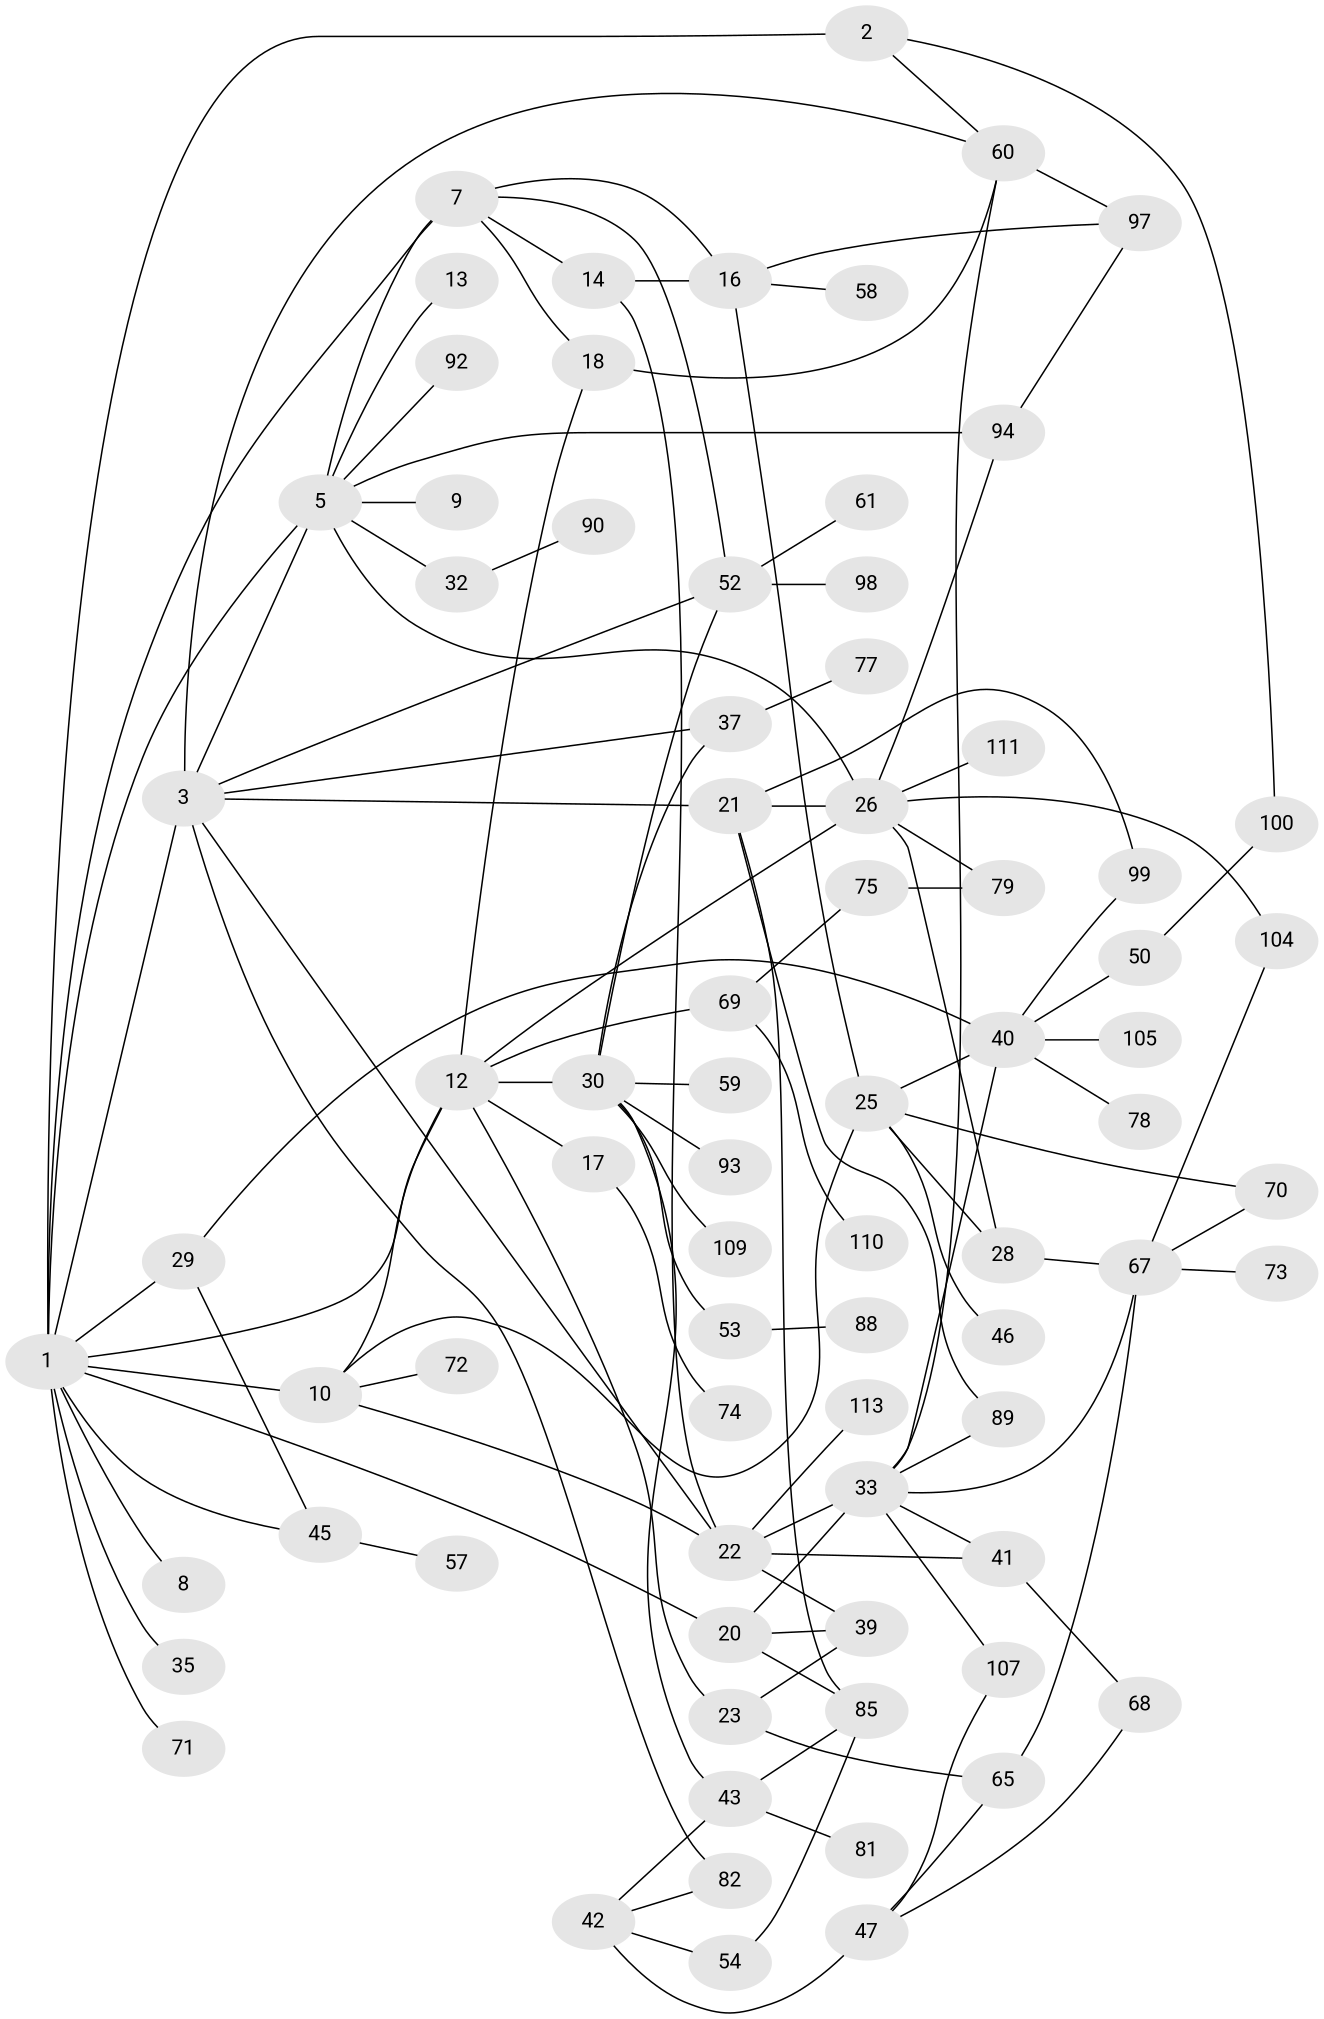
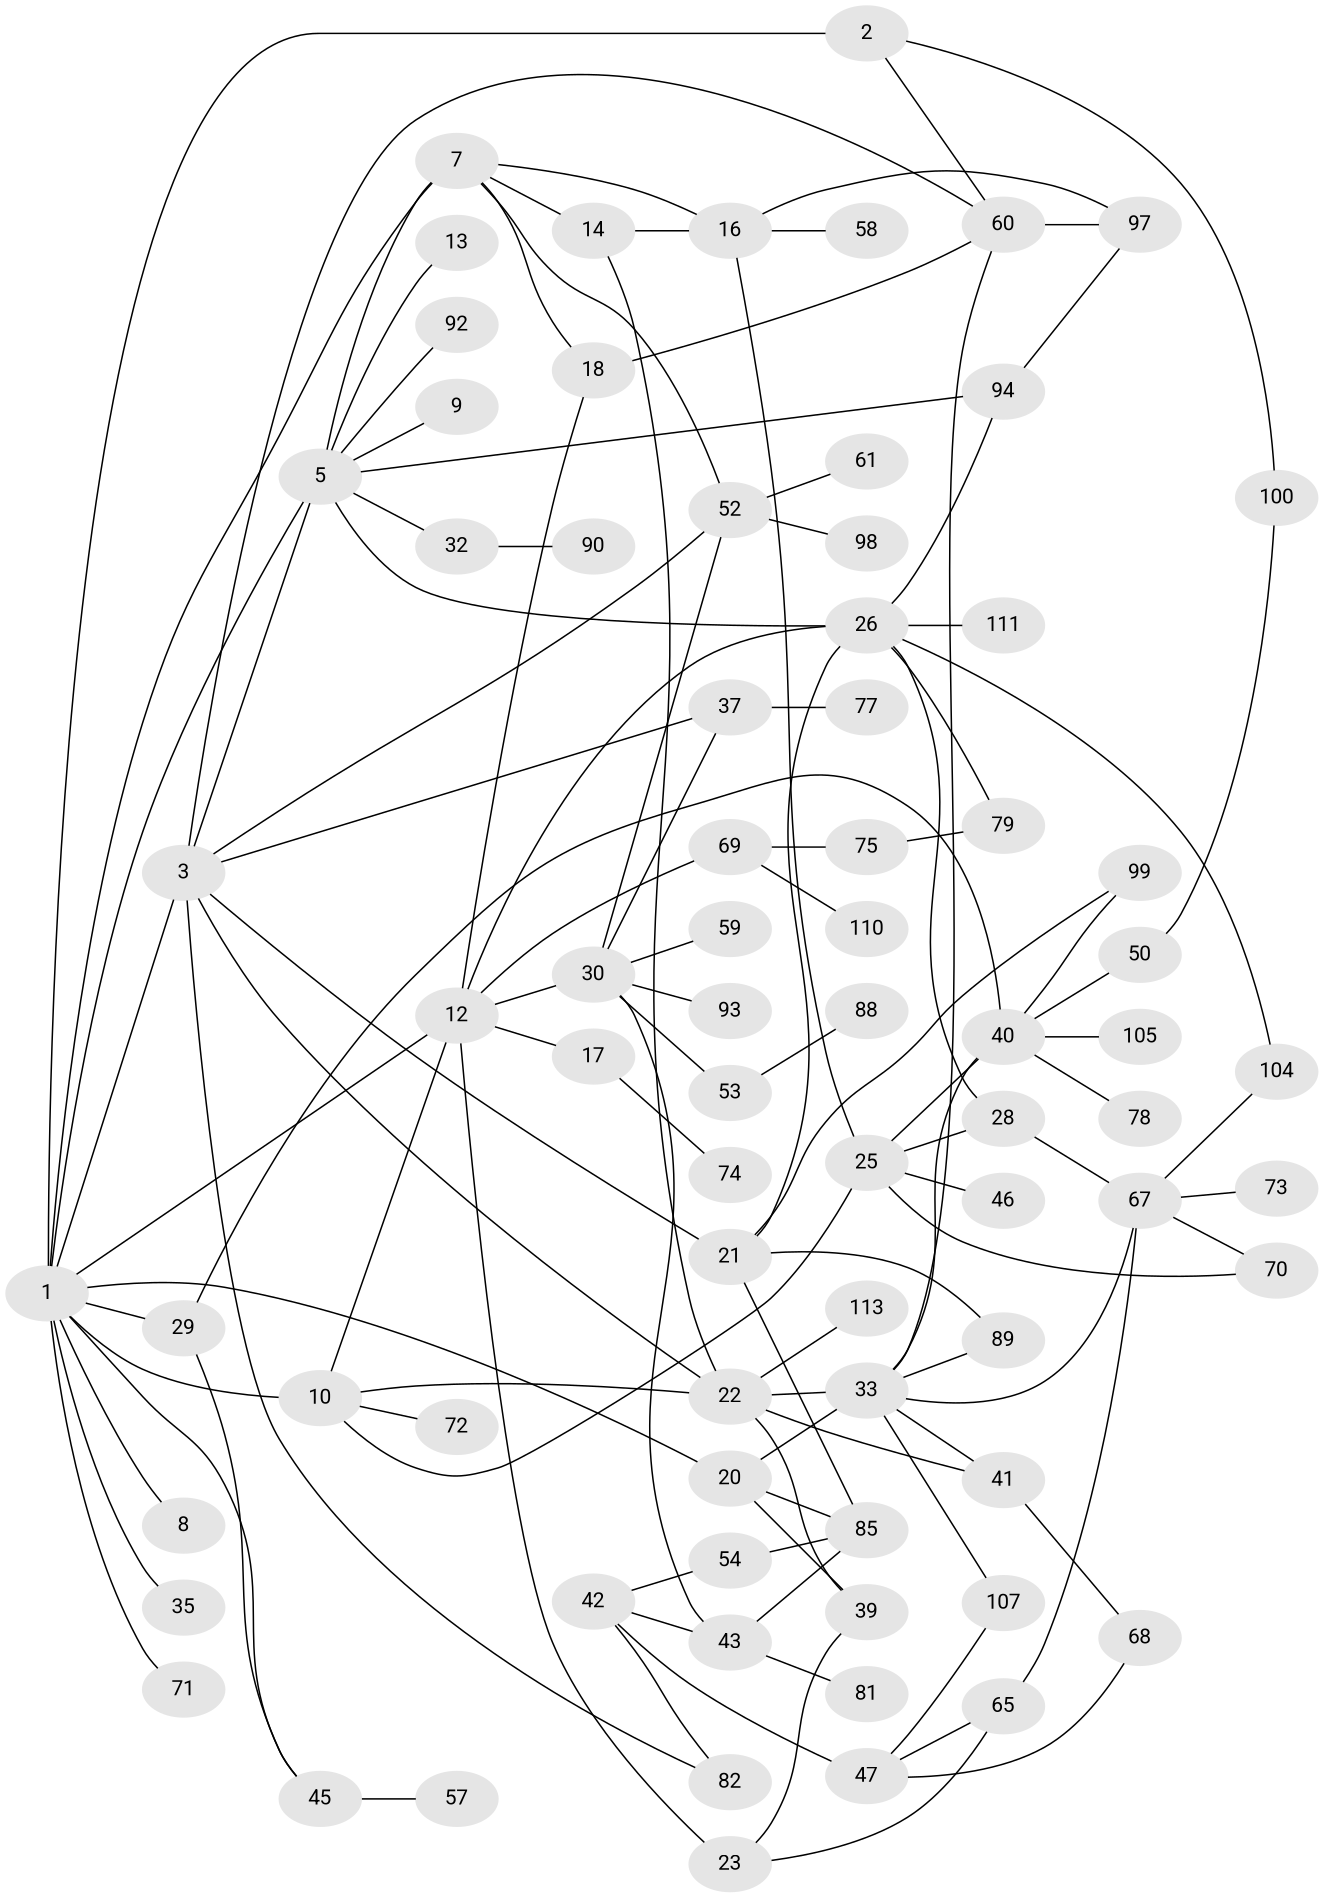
node "109": removed
